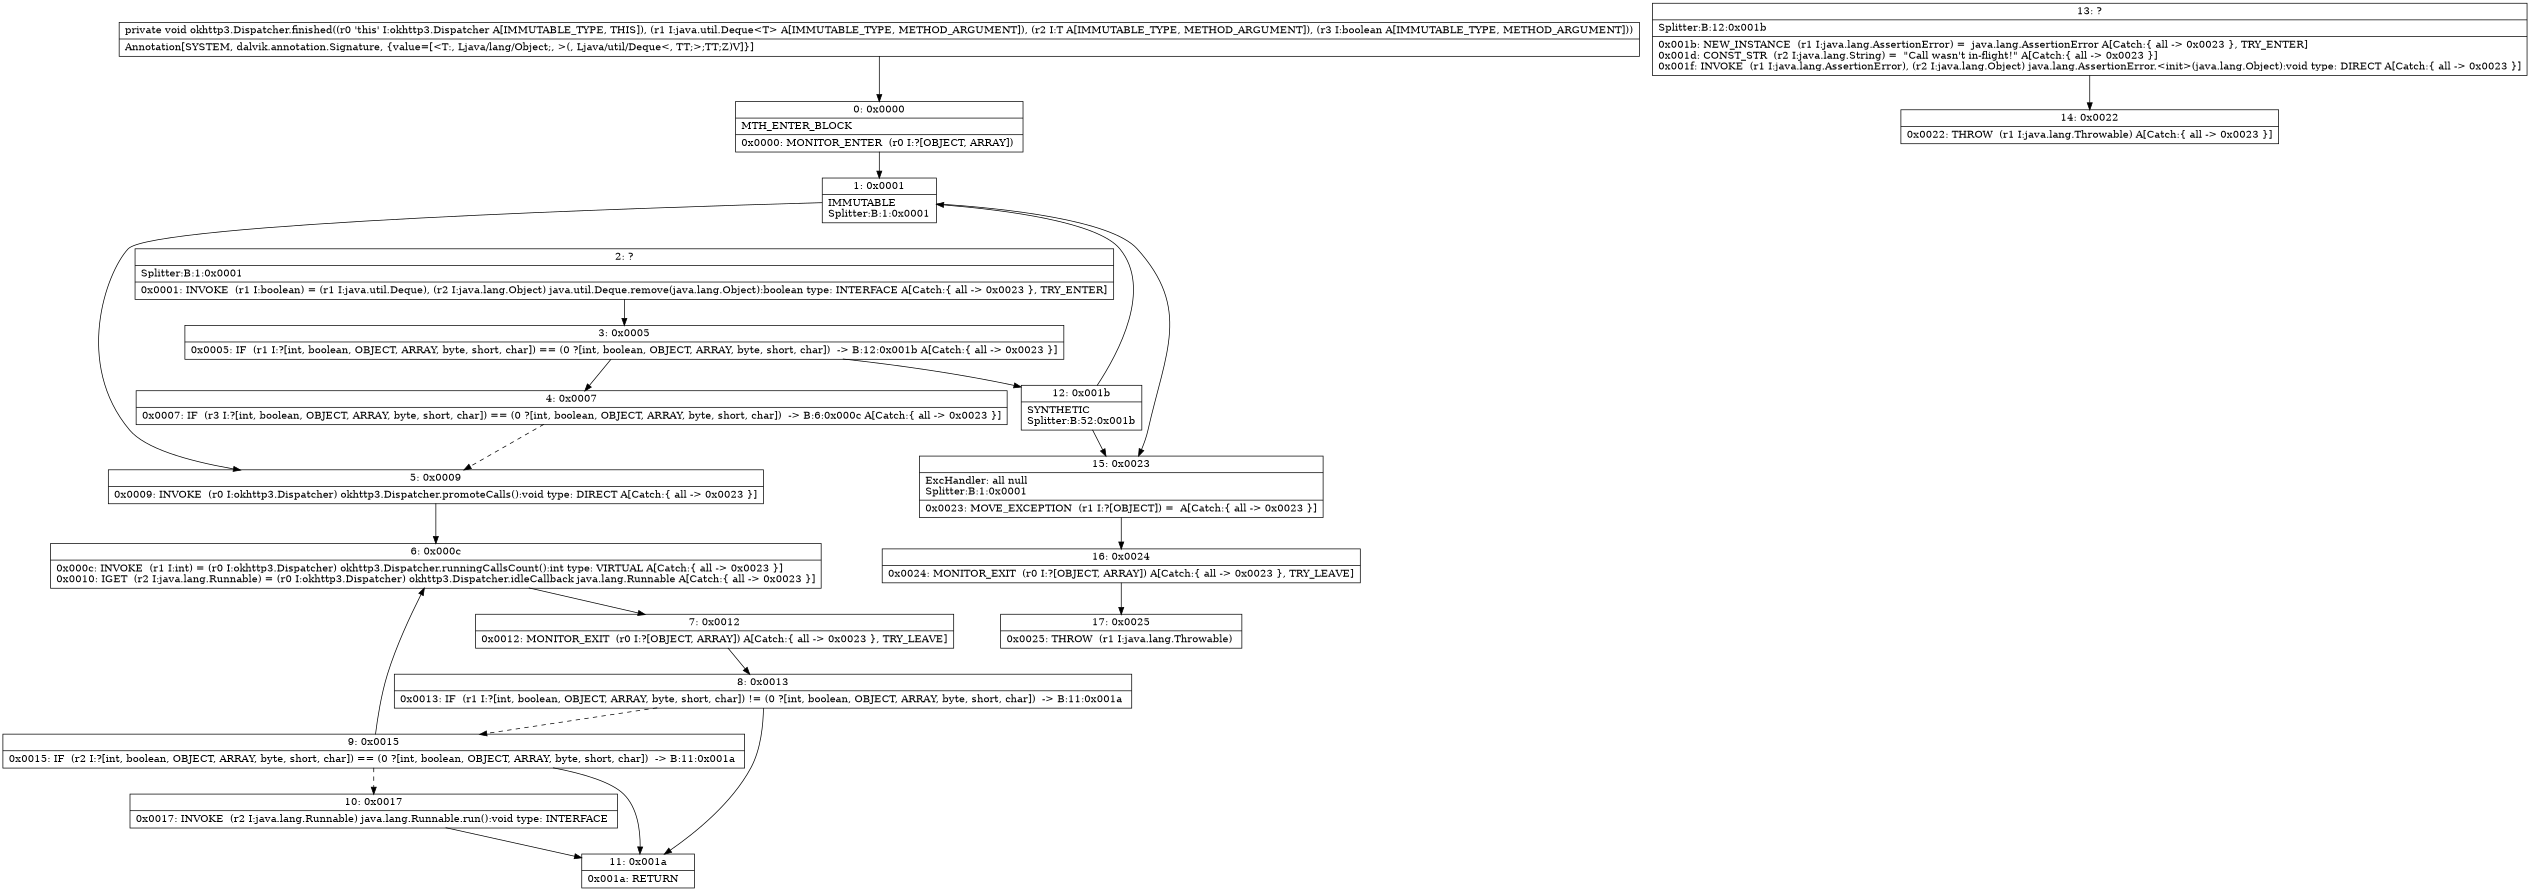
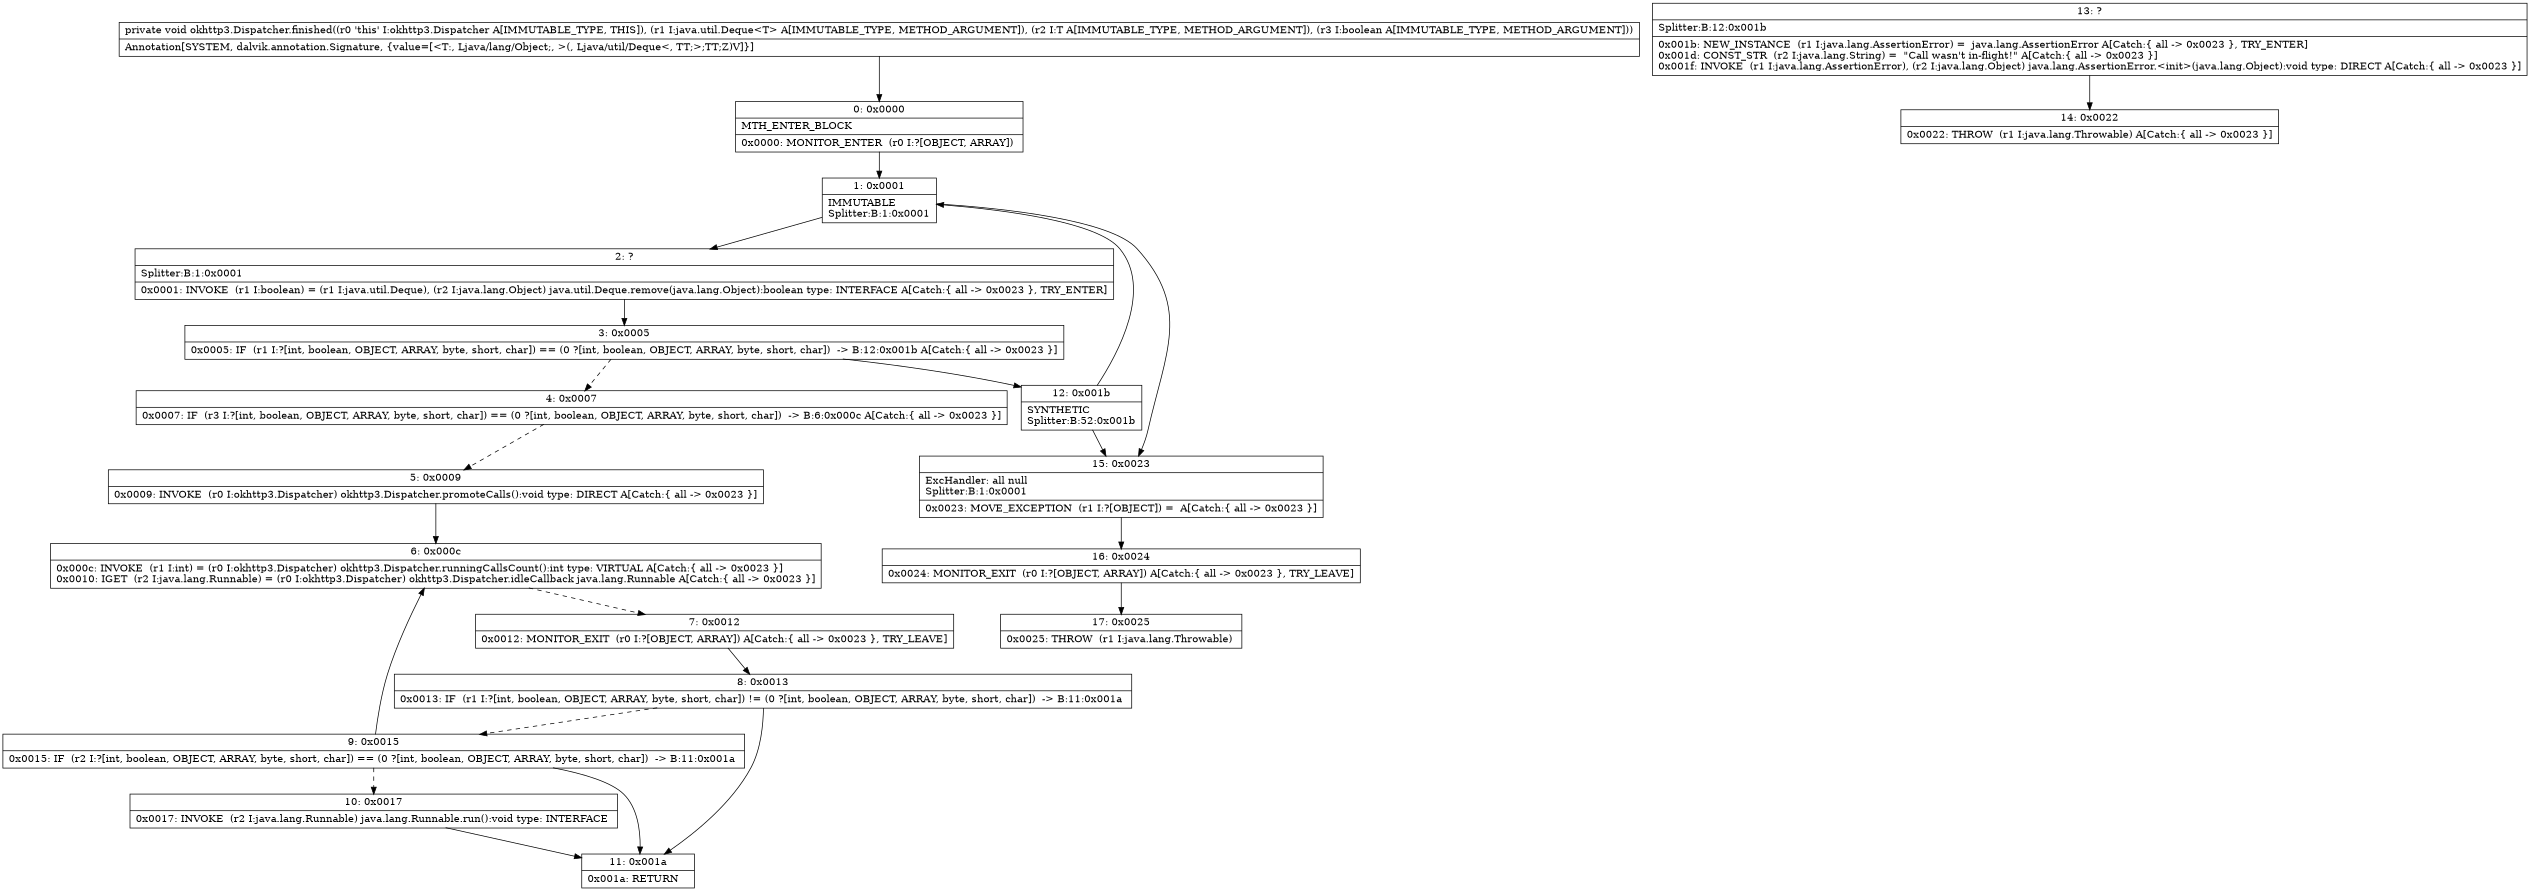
edge "1: 0x0001" -> "5: 0x0009": now "1: 0x0001" -> "2: ?"
edge "3: 0x0005" -> "4: 0x0007": style solid -> dashed
edge "6: 0x000c" -> "7: 0x0012": style solid -> dashed
